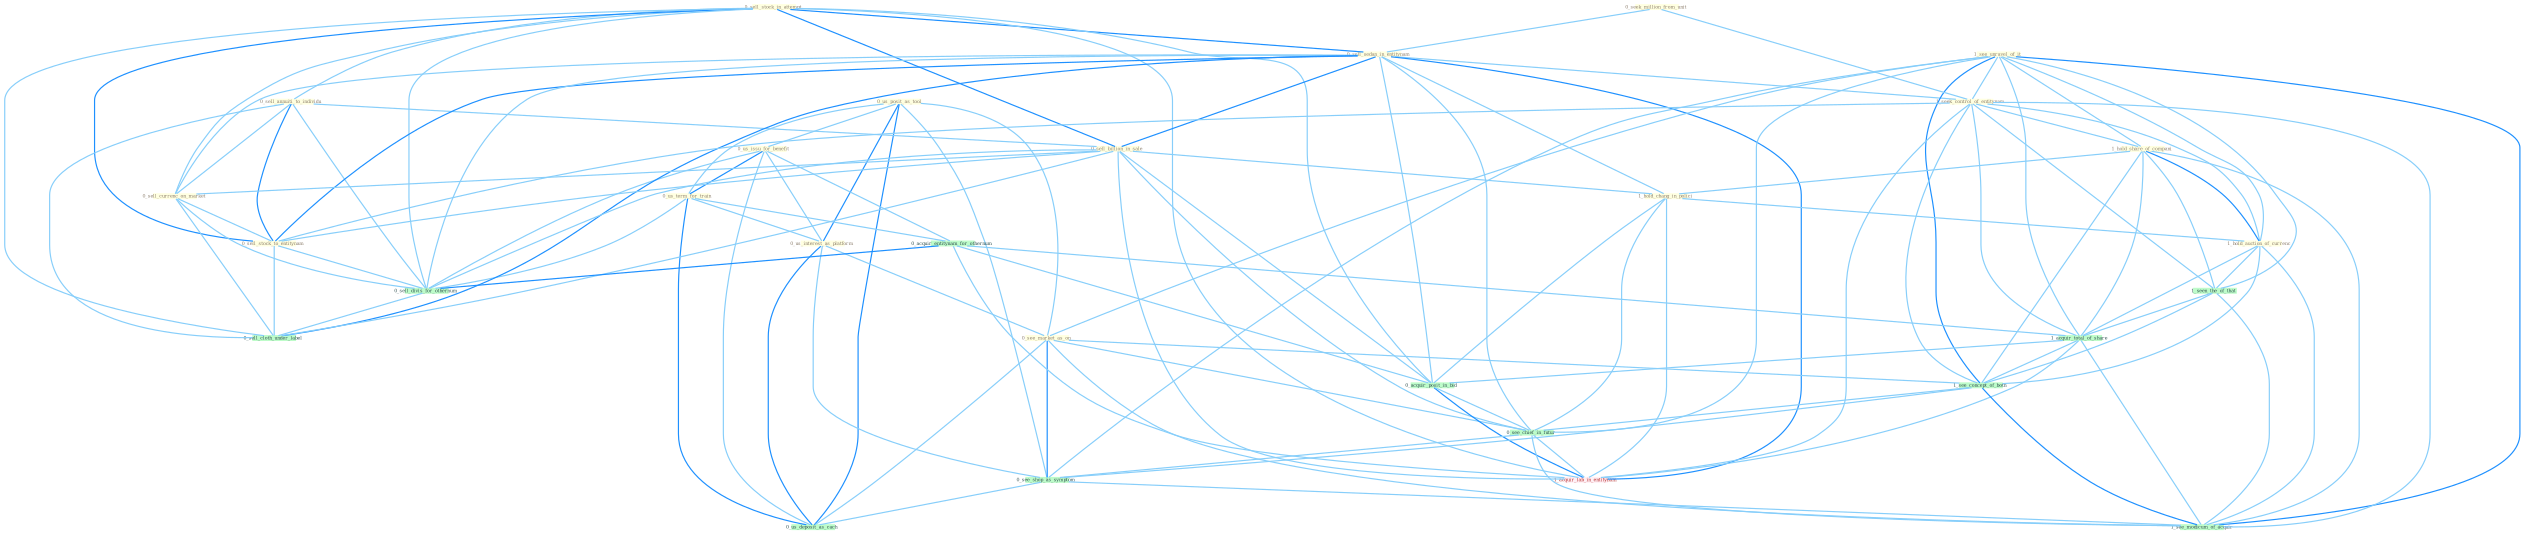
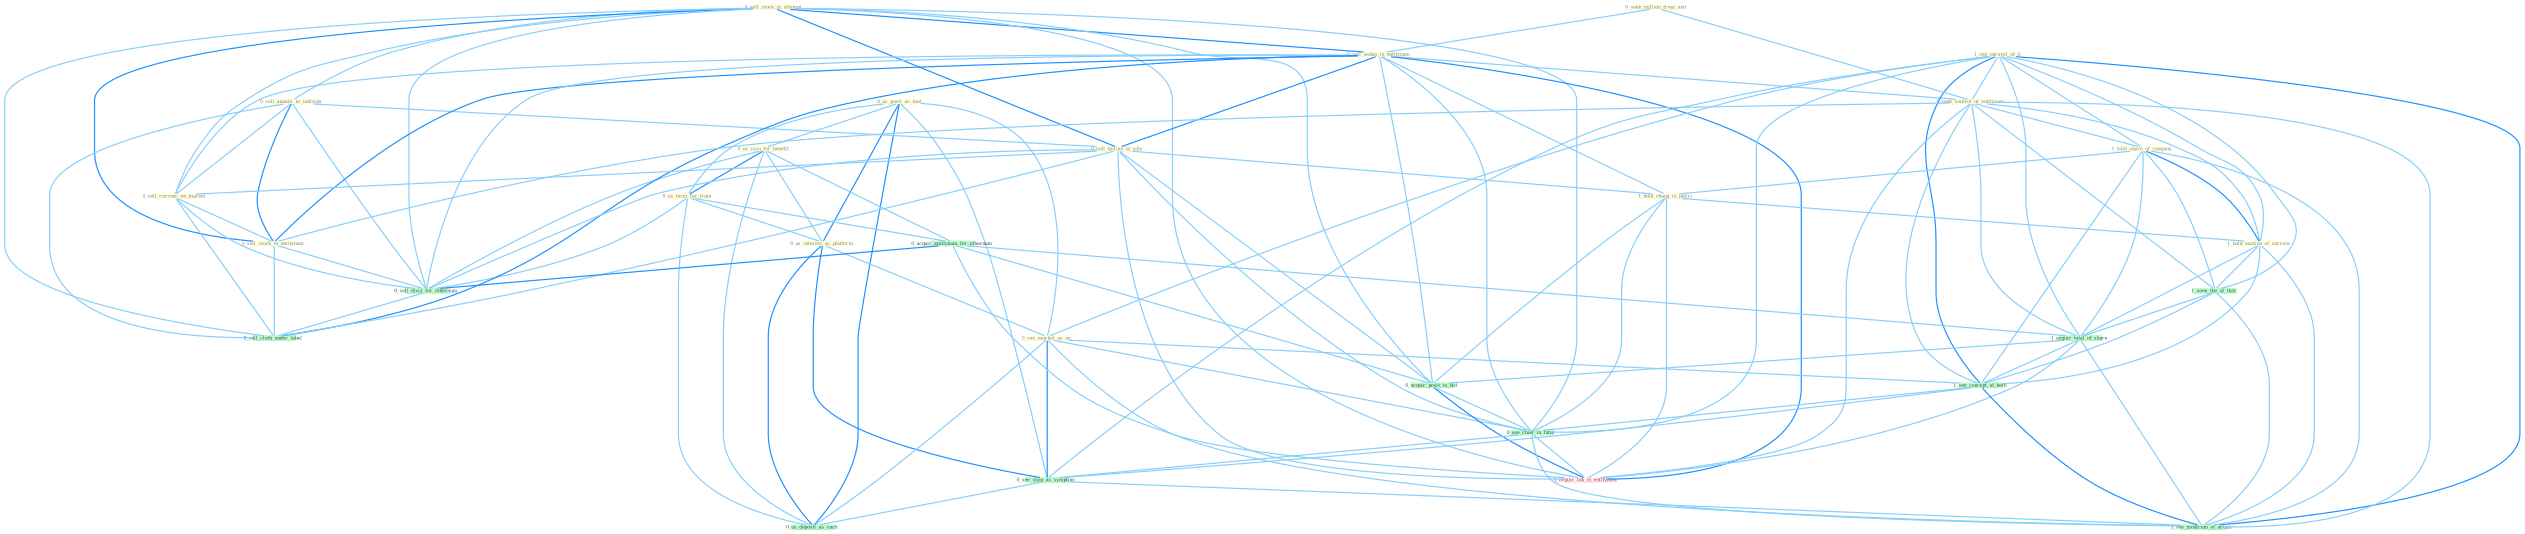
edge "0_sell_stock_in_attempt" -- "0_see_chief_in_futur": added
edge "0_sell_billion_in_sale" -- "0_sell_stock_to_entitynam": removed
edge "0_us_term_for_train" -- "0_us_deposit_as_cach": color #1e90ff -> #87cefa
edge "0_us_interest_as_platform" -- "0_see_shop_as_symptom": color #87cefa -> #1e90ff
